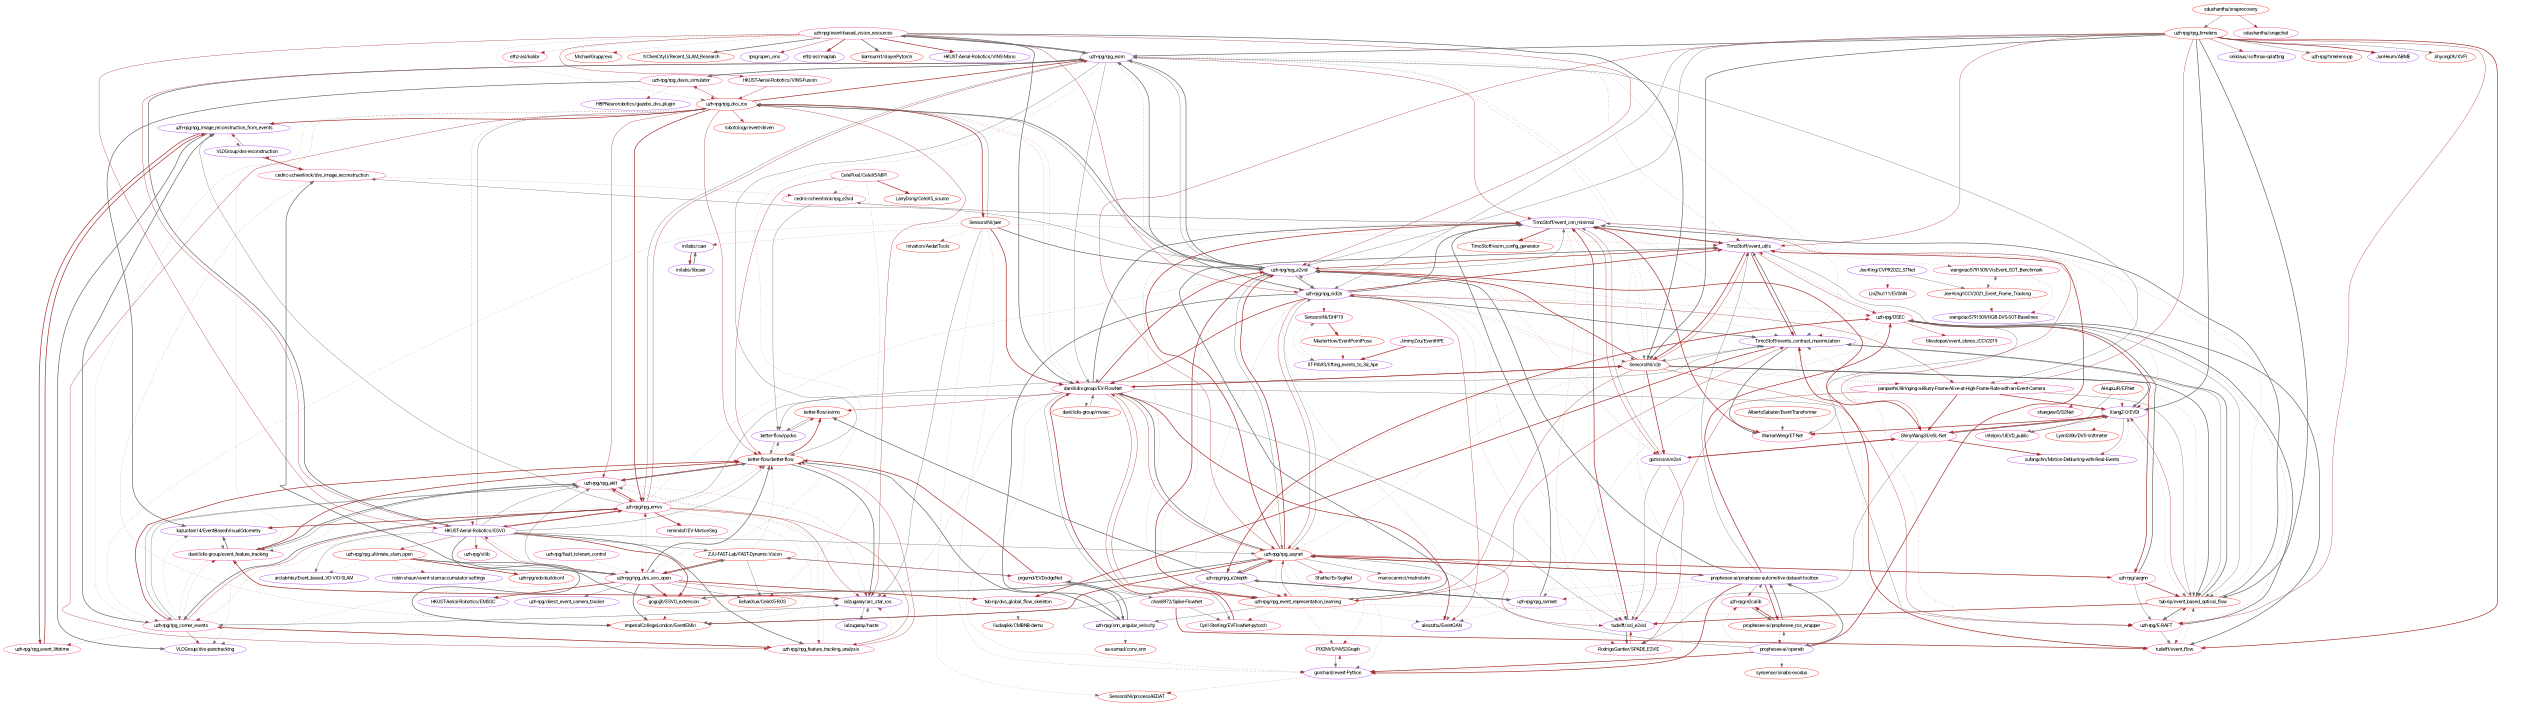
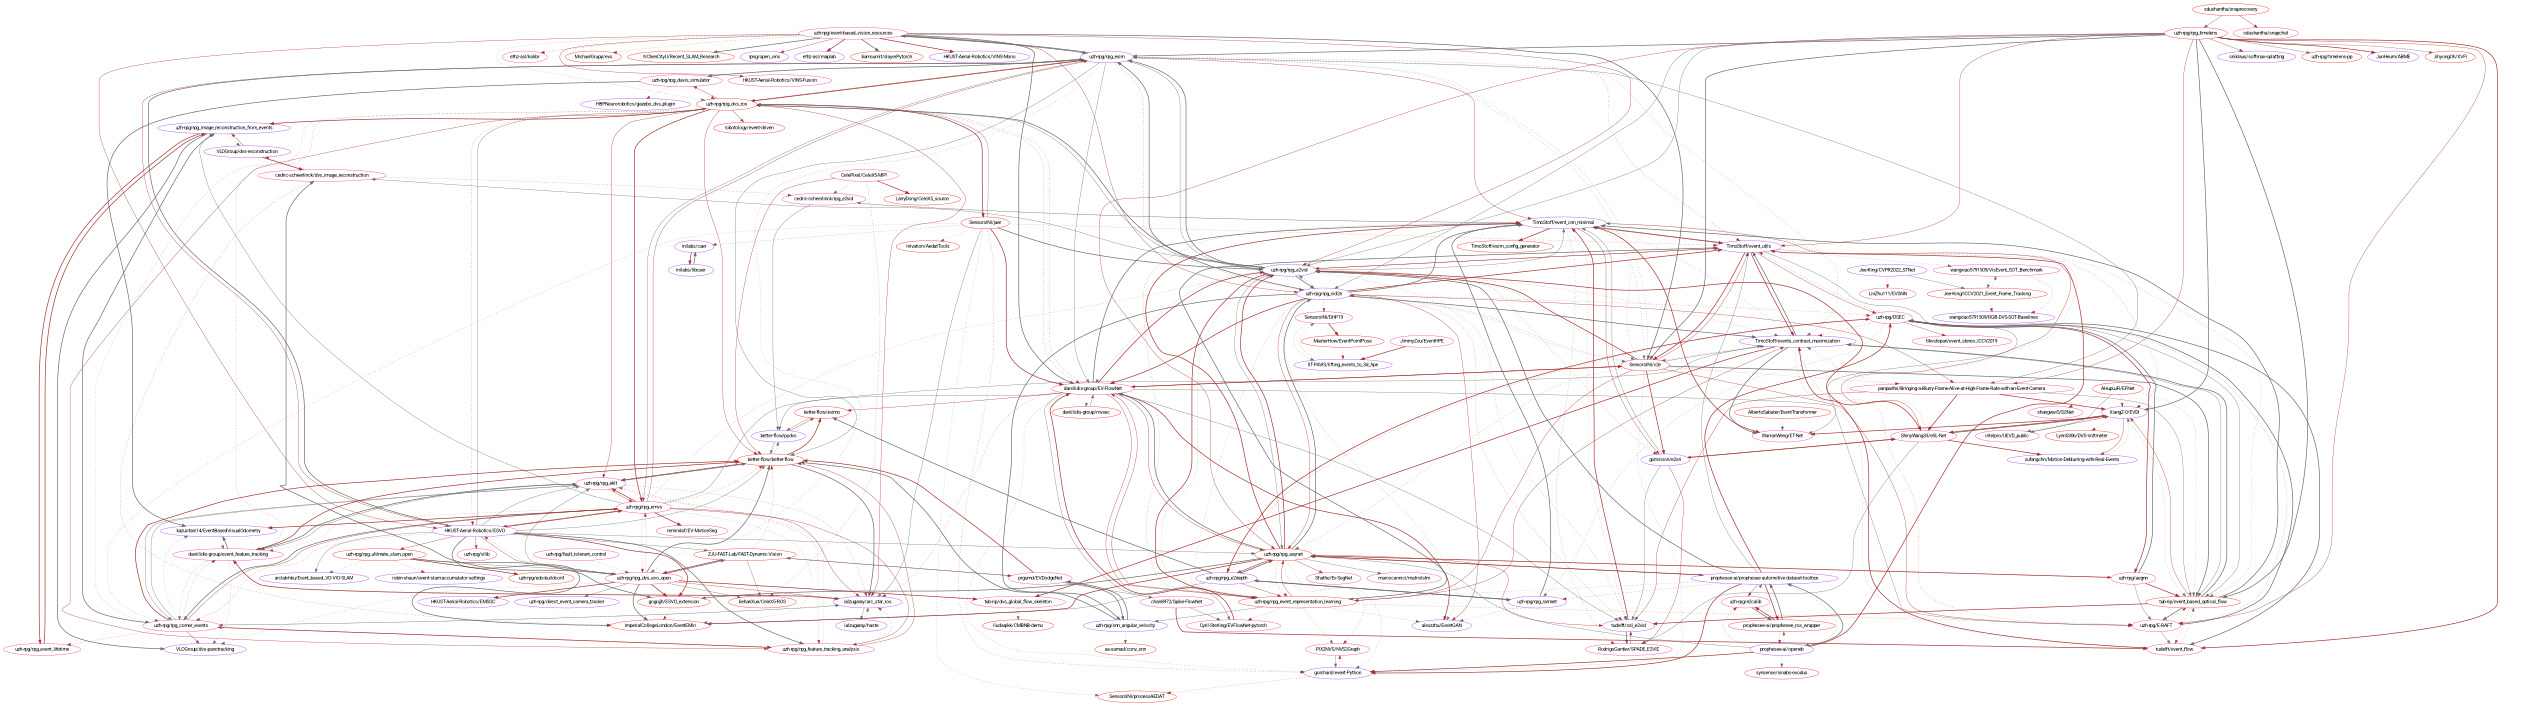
edge "HKUST-Aerial-Robotics/VINS-Fusion" -> "uzh-rpg/rpg_dvs_ros": now "uzh-rpg/rpg_esim" -> "uzh-rpg/rpg_dvs_ros"
edge "SensorsINI/v2e" -> "XiangZ-0/EVDI": removed
edge "uzh-rpg/rpg_asynet" -> "uzh-rpg/rpg_vid2e": style solid -> bold
